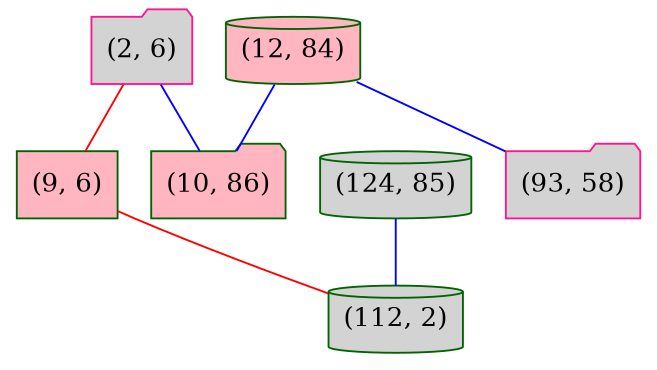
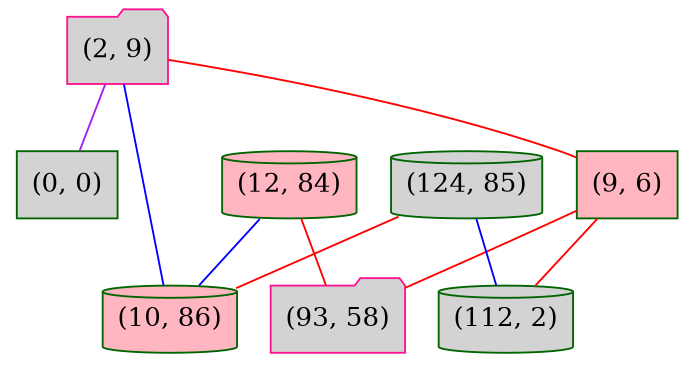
node "(2, 6)": label "(2, 6)" -> "(2, 9)"
edge "(12, 84)" -- "(93, 58)": color blue -> red
node "(0, 0)": added
node "(10, 86)": shape folder -> cylinder
edge "(9, 6)" -- "(93, 58)": added
edge "(124, 85)" -- "(10, 86)": added
